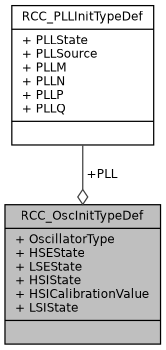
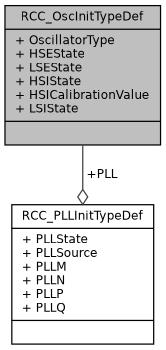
edge "RCC_PLLInitTypeDef" -> "RCC_OscInitTypeDef": reversed
